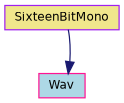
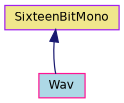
edge "SixteenBitMono" -> "Wav": reversed
